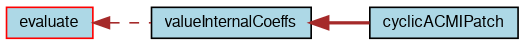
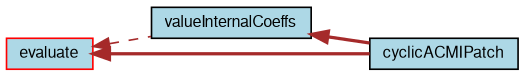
edge "cyclicACMIPatch" -> "evaluate": added
